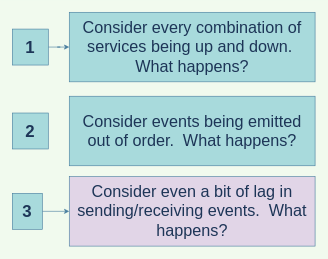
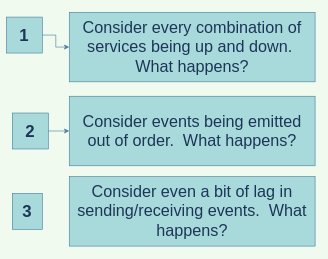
node "1": moved (30, 47) -> (24, 35)
edge "2" -> "Consider events being emitted out of order. What happens?": added
edge "3" -> "Consider even a bit of lag in sending/receiving events. What happens?": removed
node "Consider even a bit of lag in sending/receiving events. What happens?": fillcolor #e1d5e7 -> #a8dadc
